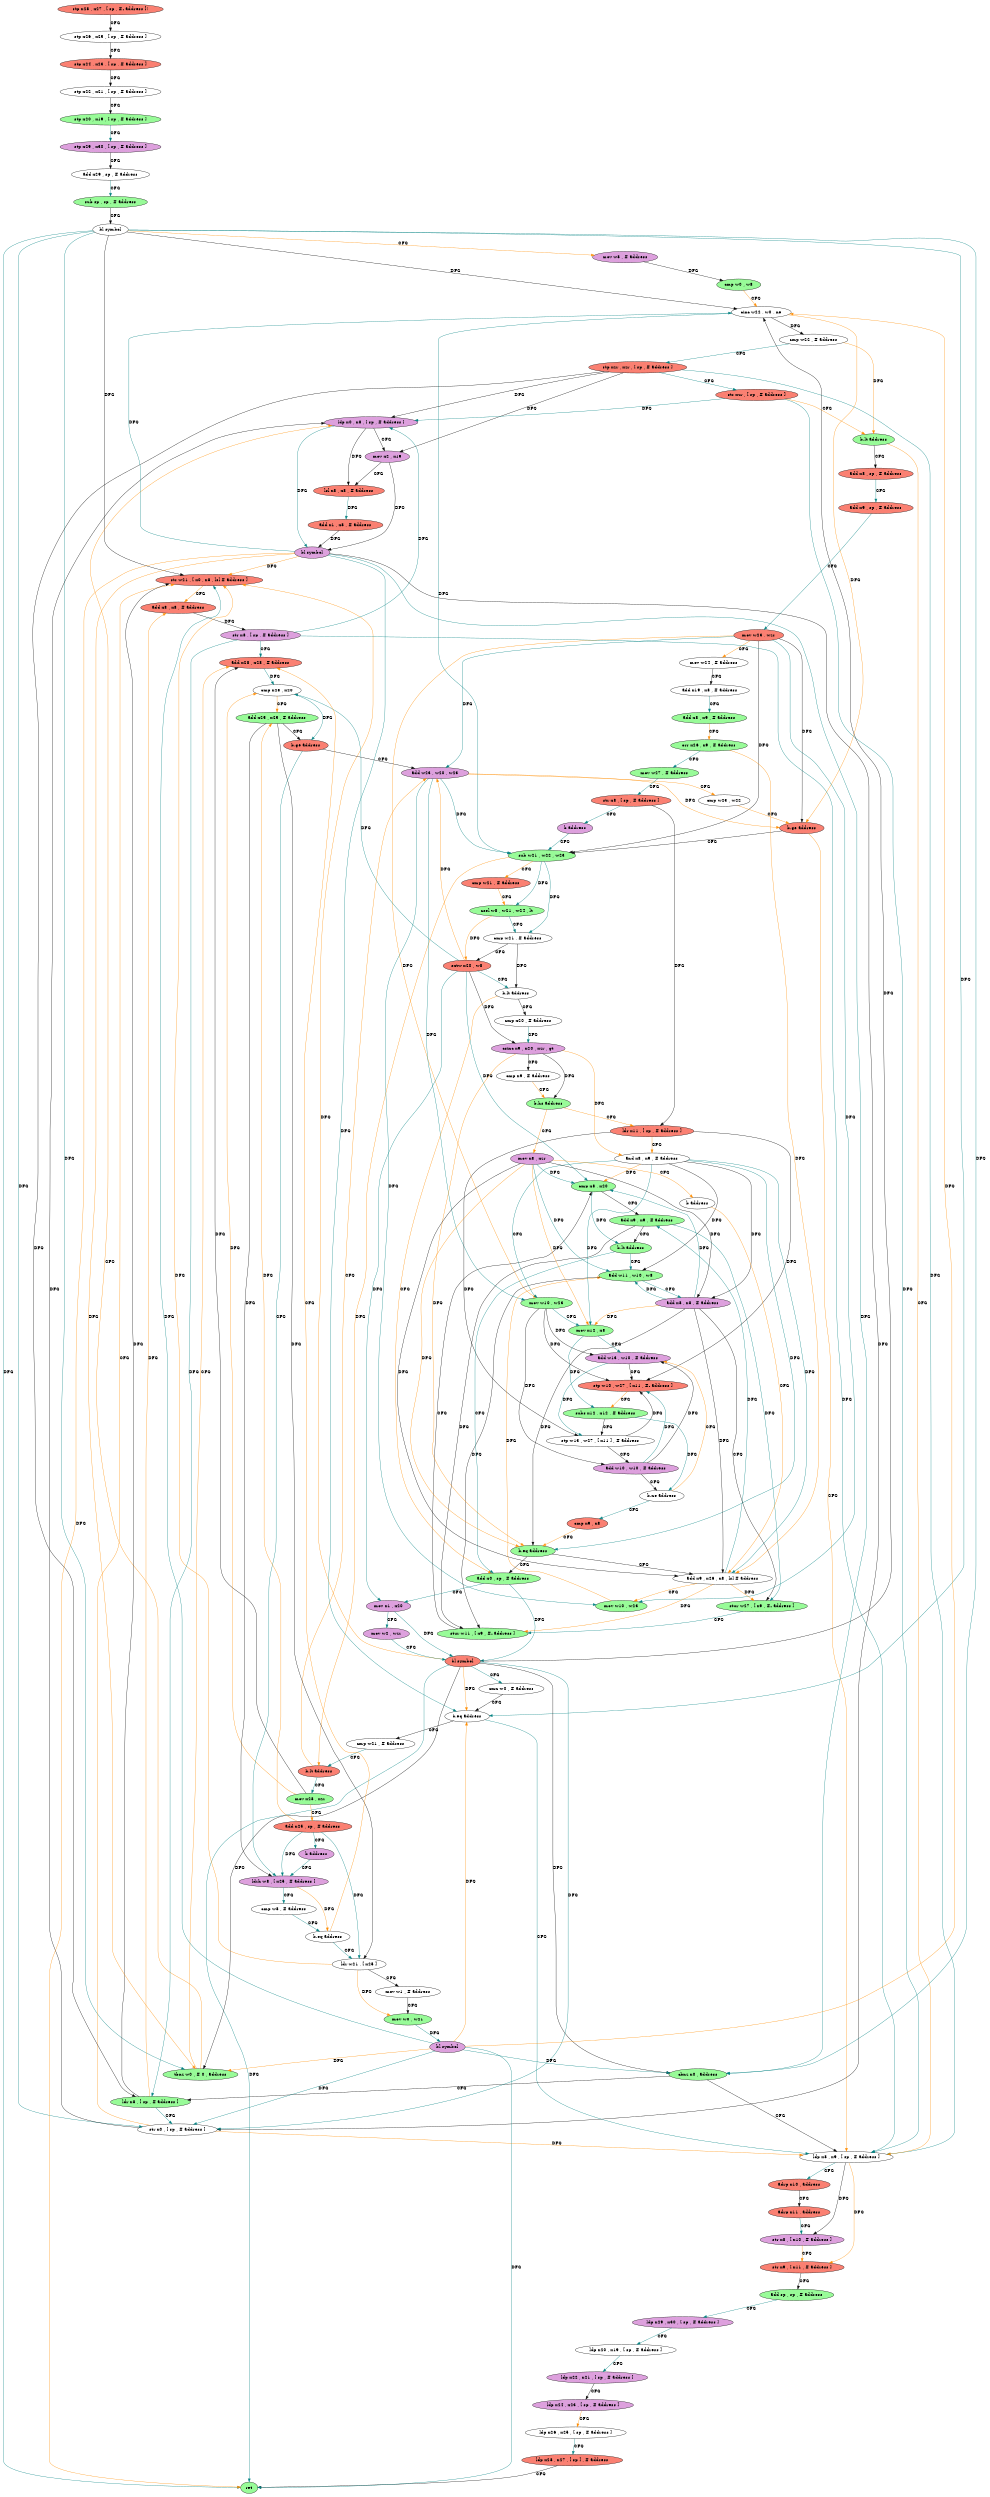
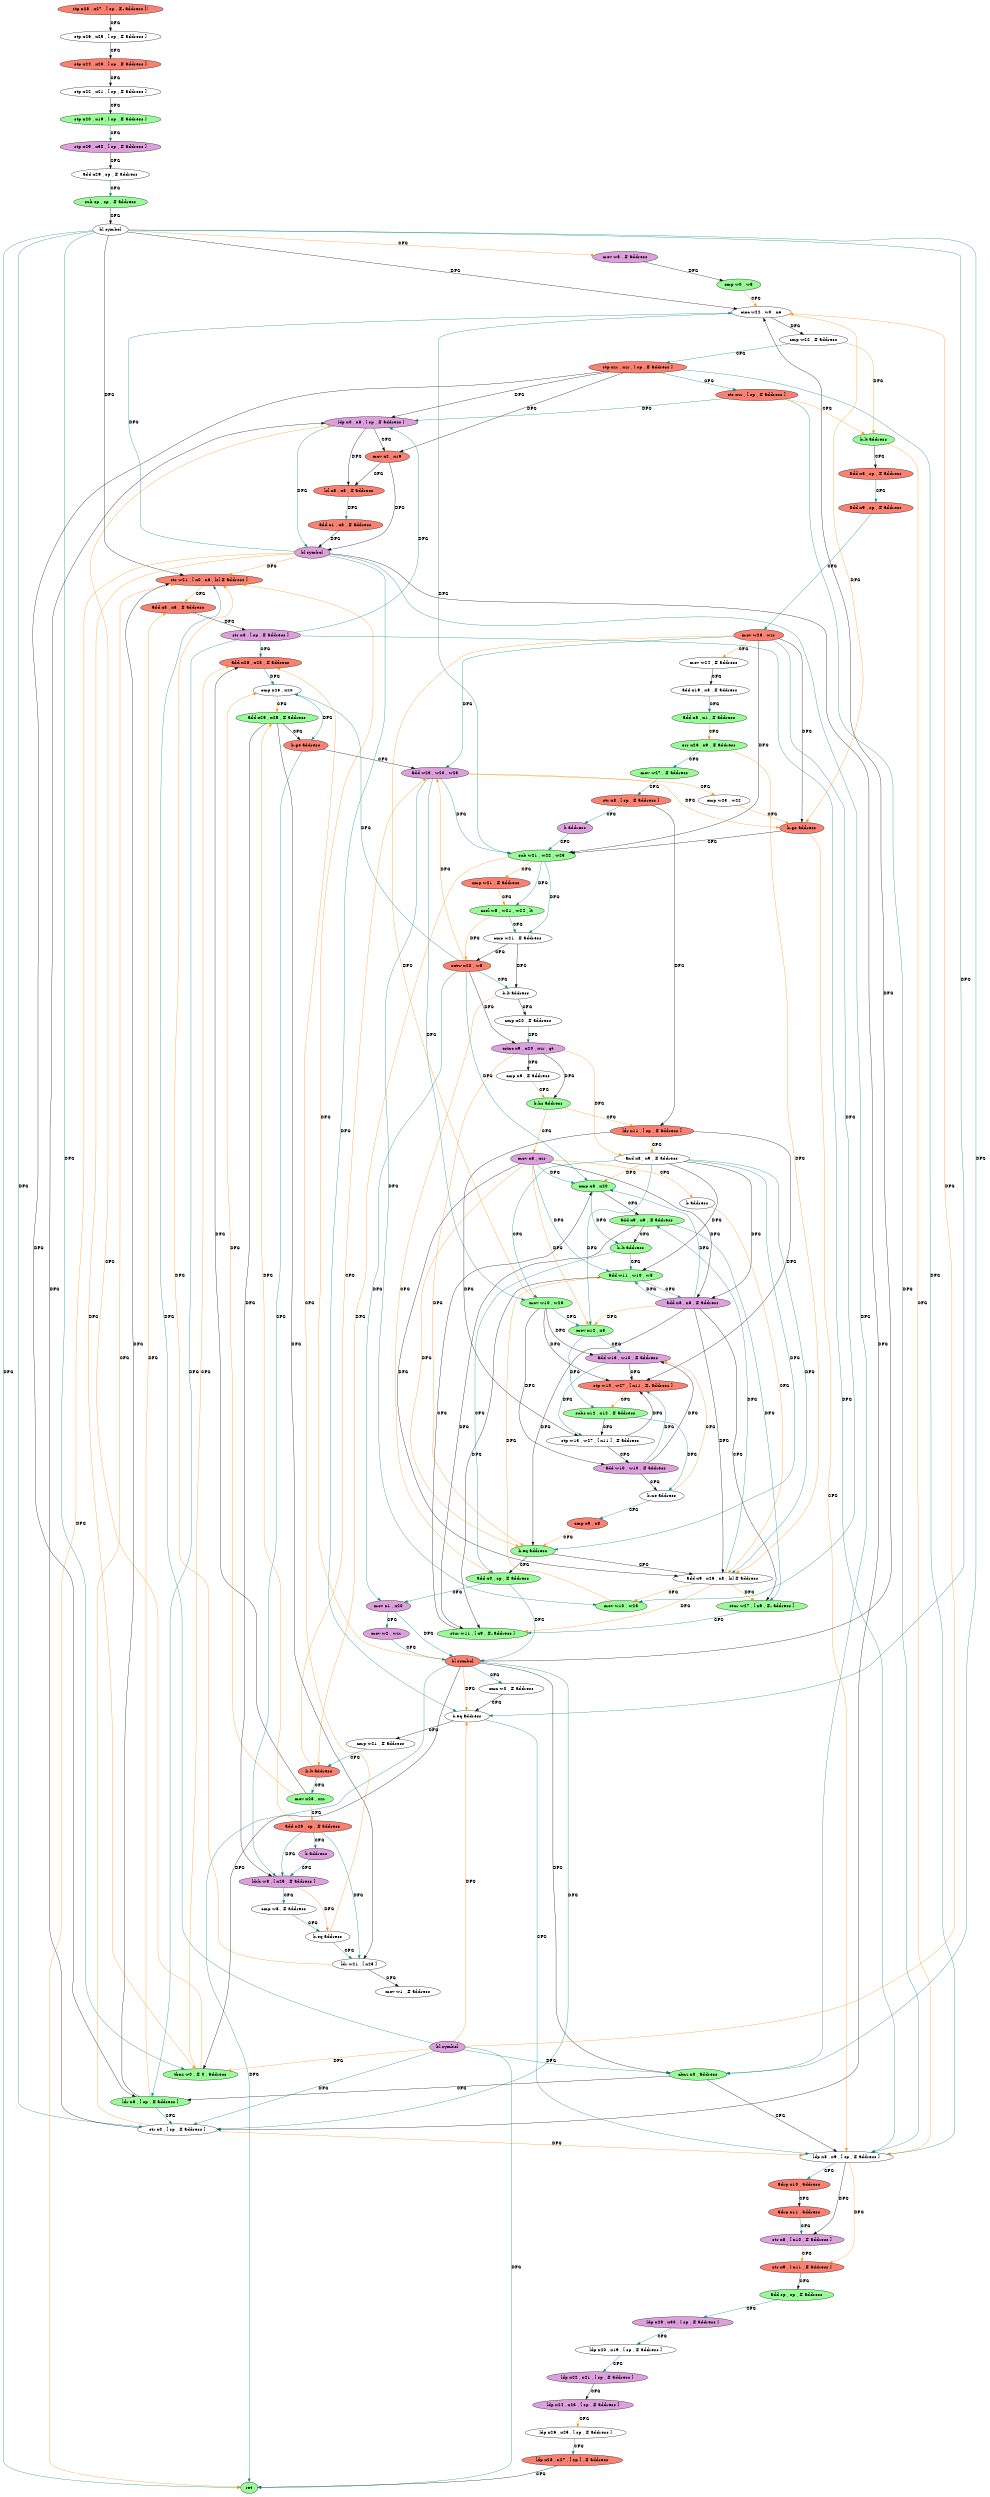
node "mov x2 , x19": fillcolor plum -> salmon
node "add x8 , x9 , # address": label "add x8 , x9 , # address" -> "add x8 , x1 , # address"
node "mov w0 , w21": removed
